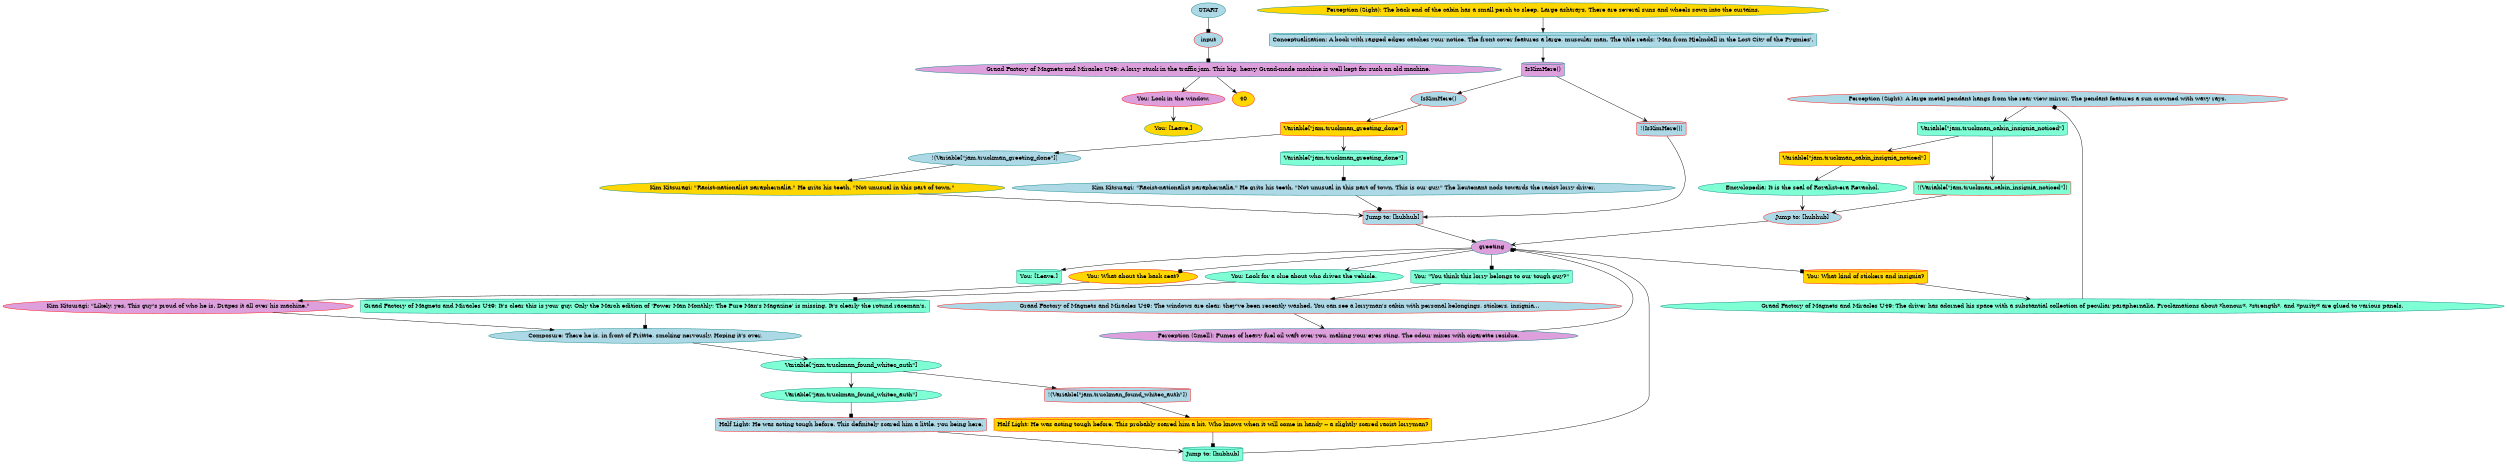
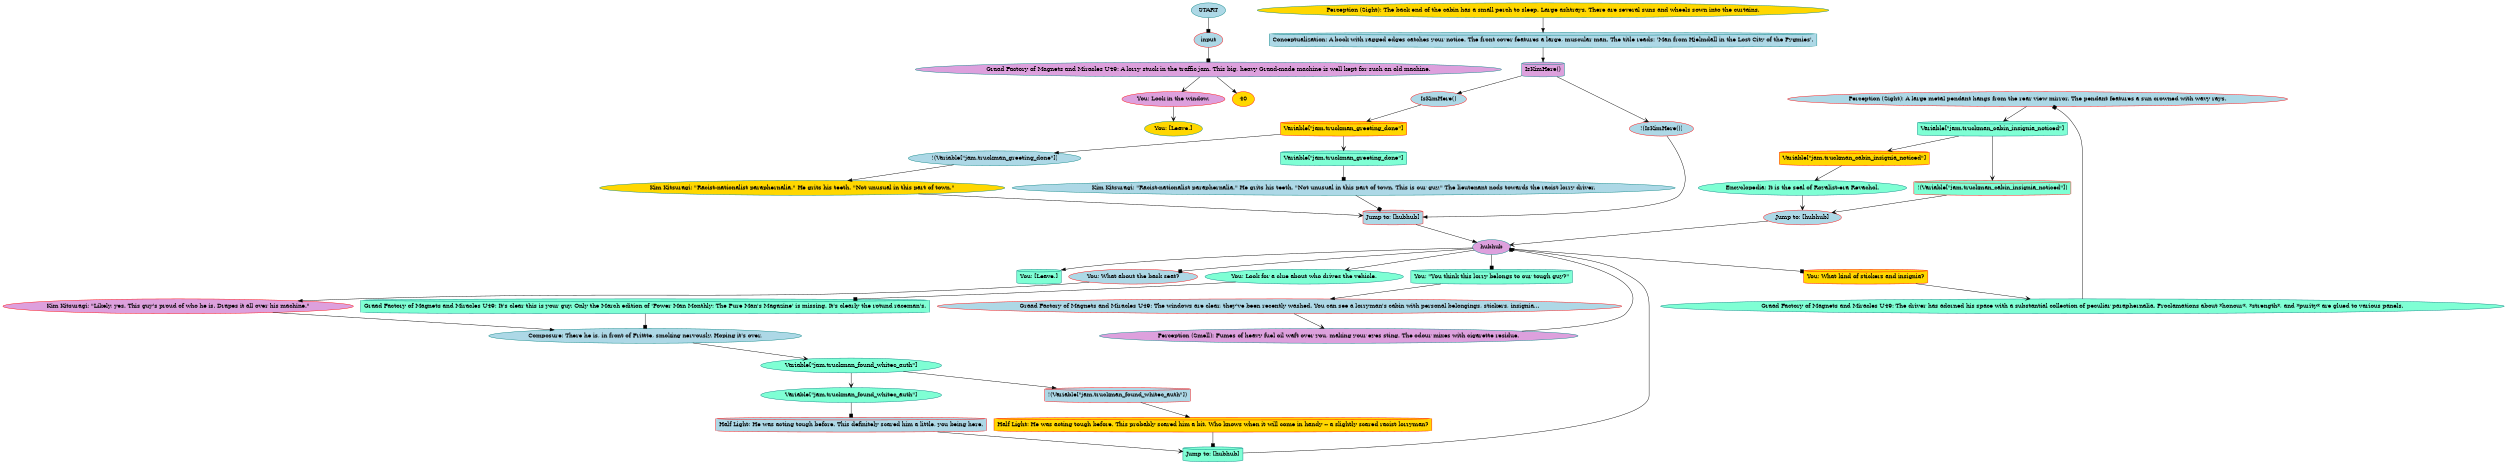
node "!(IsKimHere())": shape cylinder -> ellipse
node "greeting": label "greeting" -> "hubhub"
node "You: What about the back seat?": fillcolor gold -> lightblue
